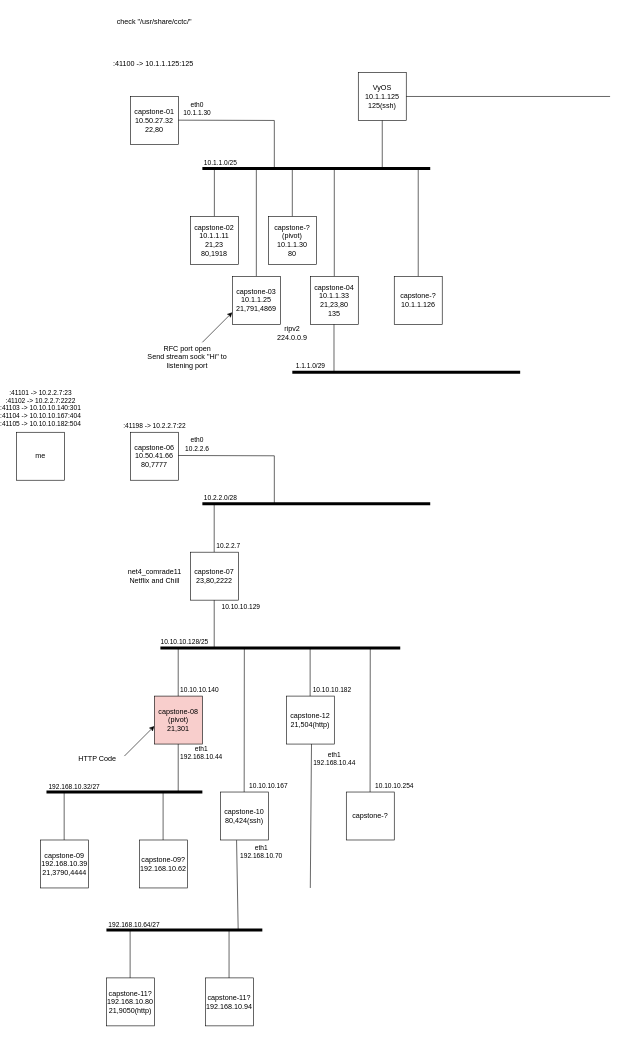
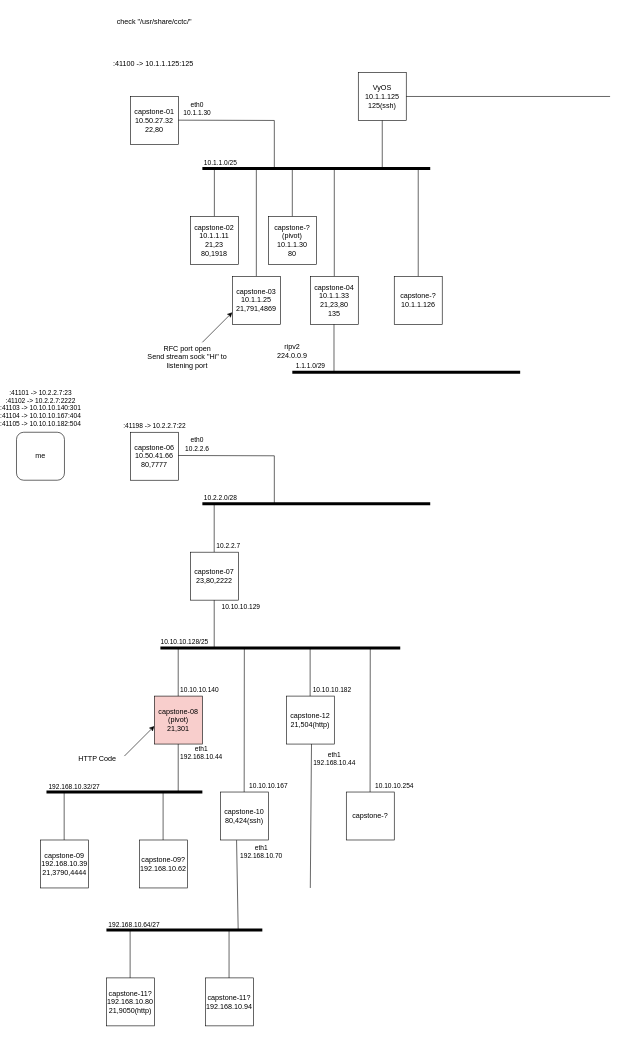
node "ripv2 224.0.0.9": moved (293, 333) -> (293, 351)
node "me": shape rectangle -> rounded rectangle
node "net4_comrade11 Netflix and Chill": removed
